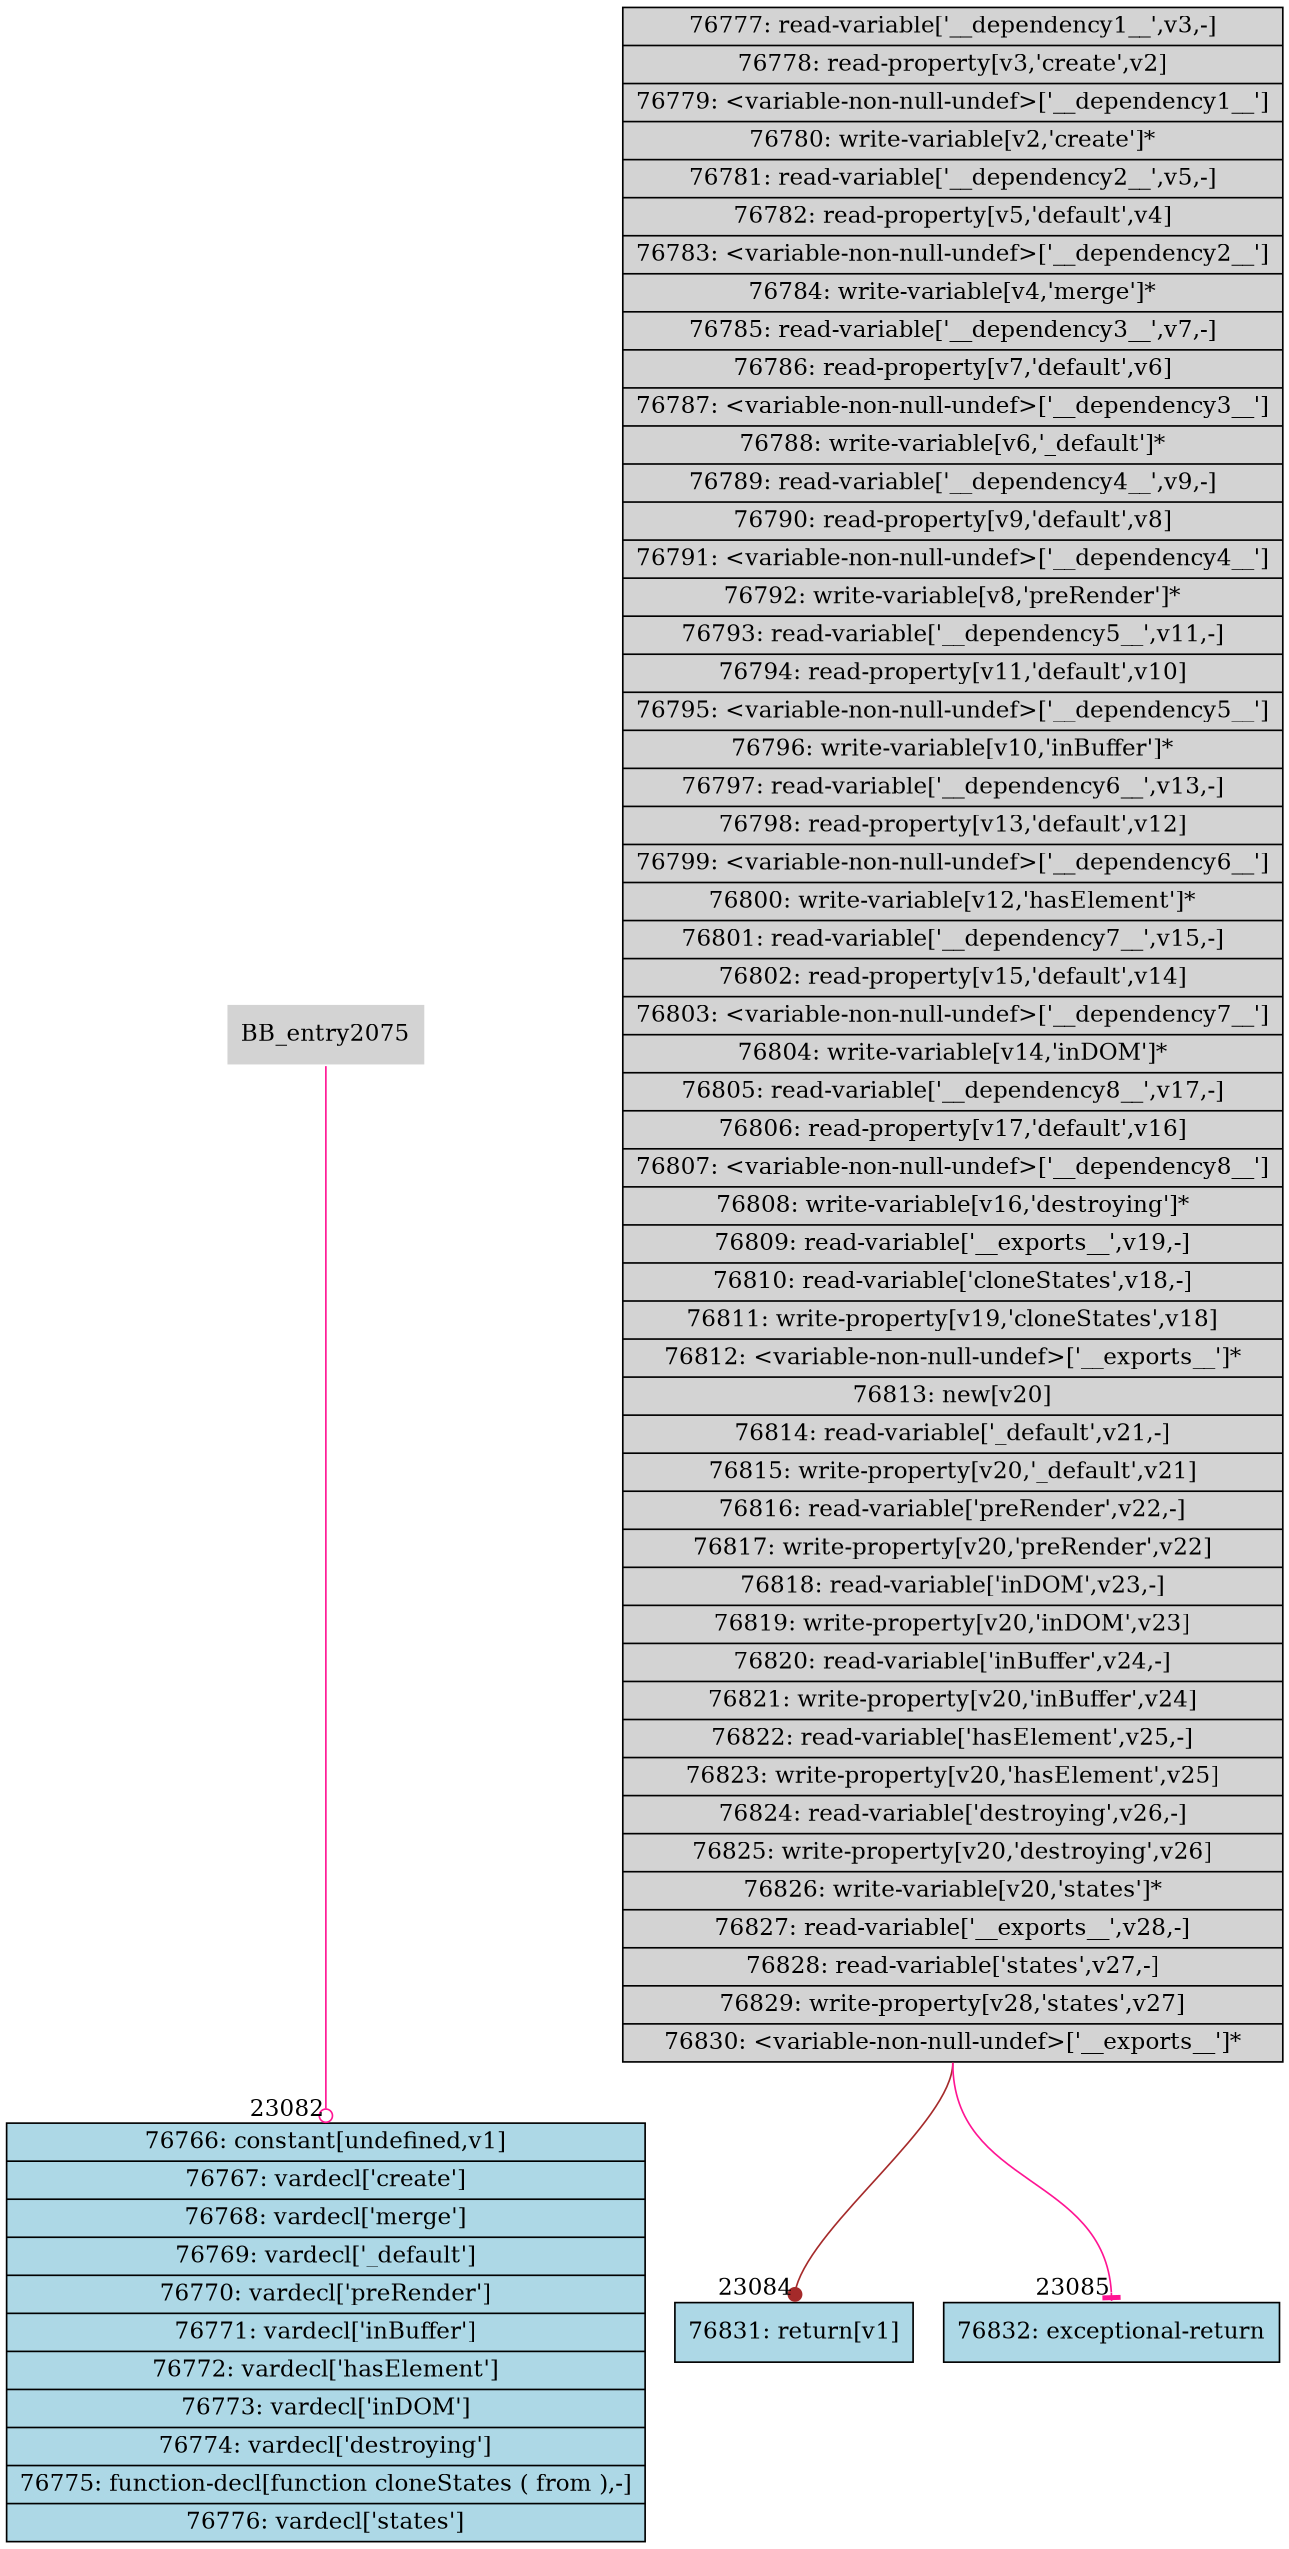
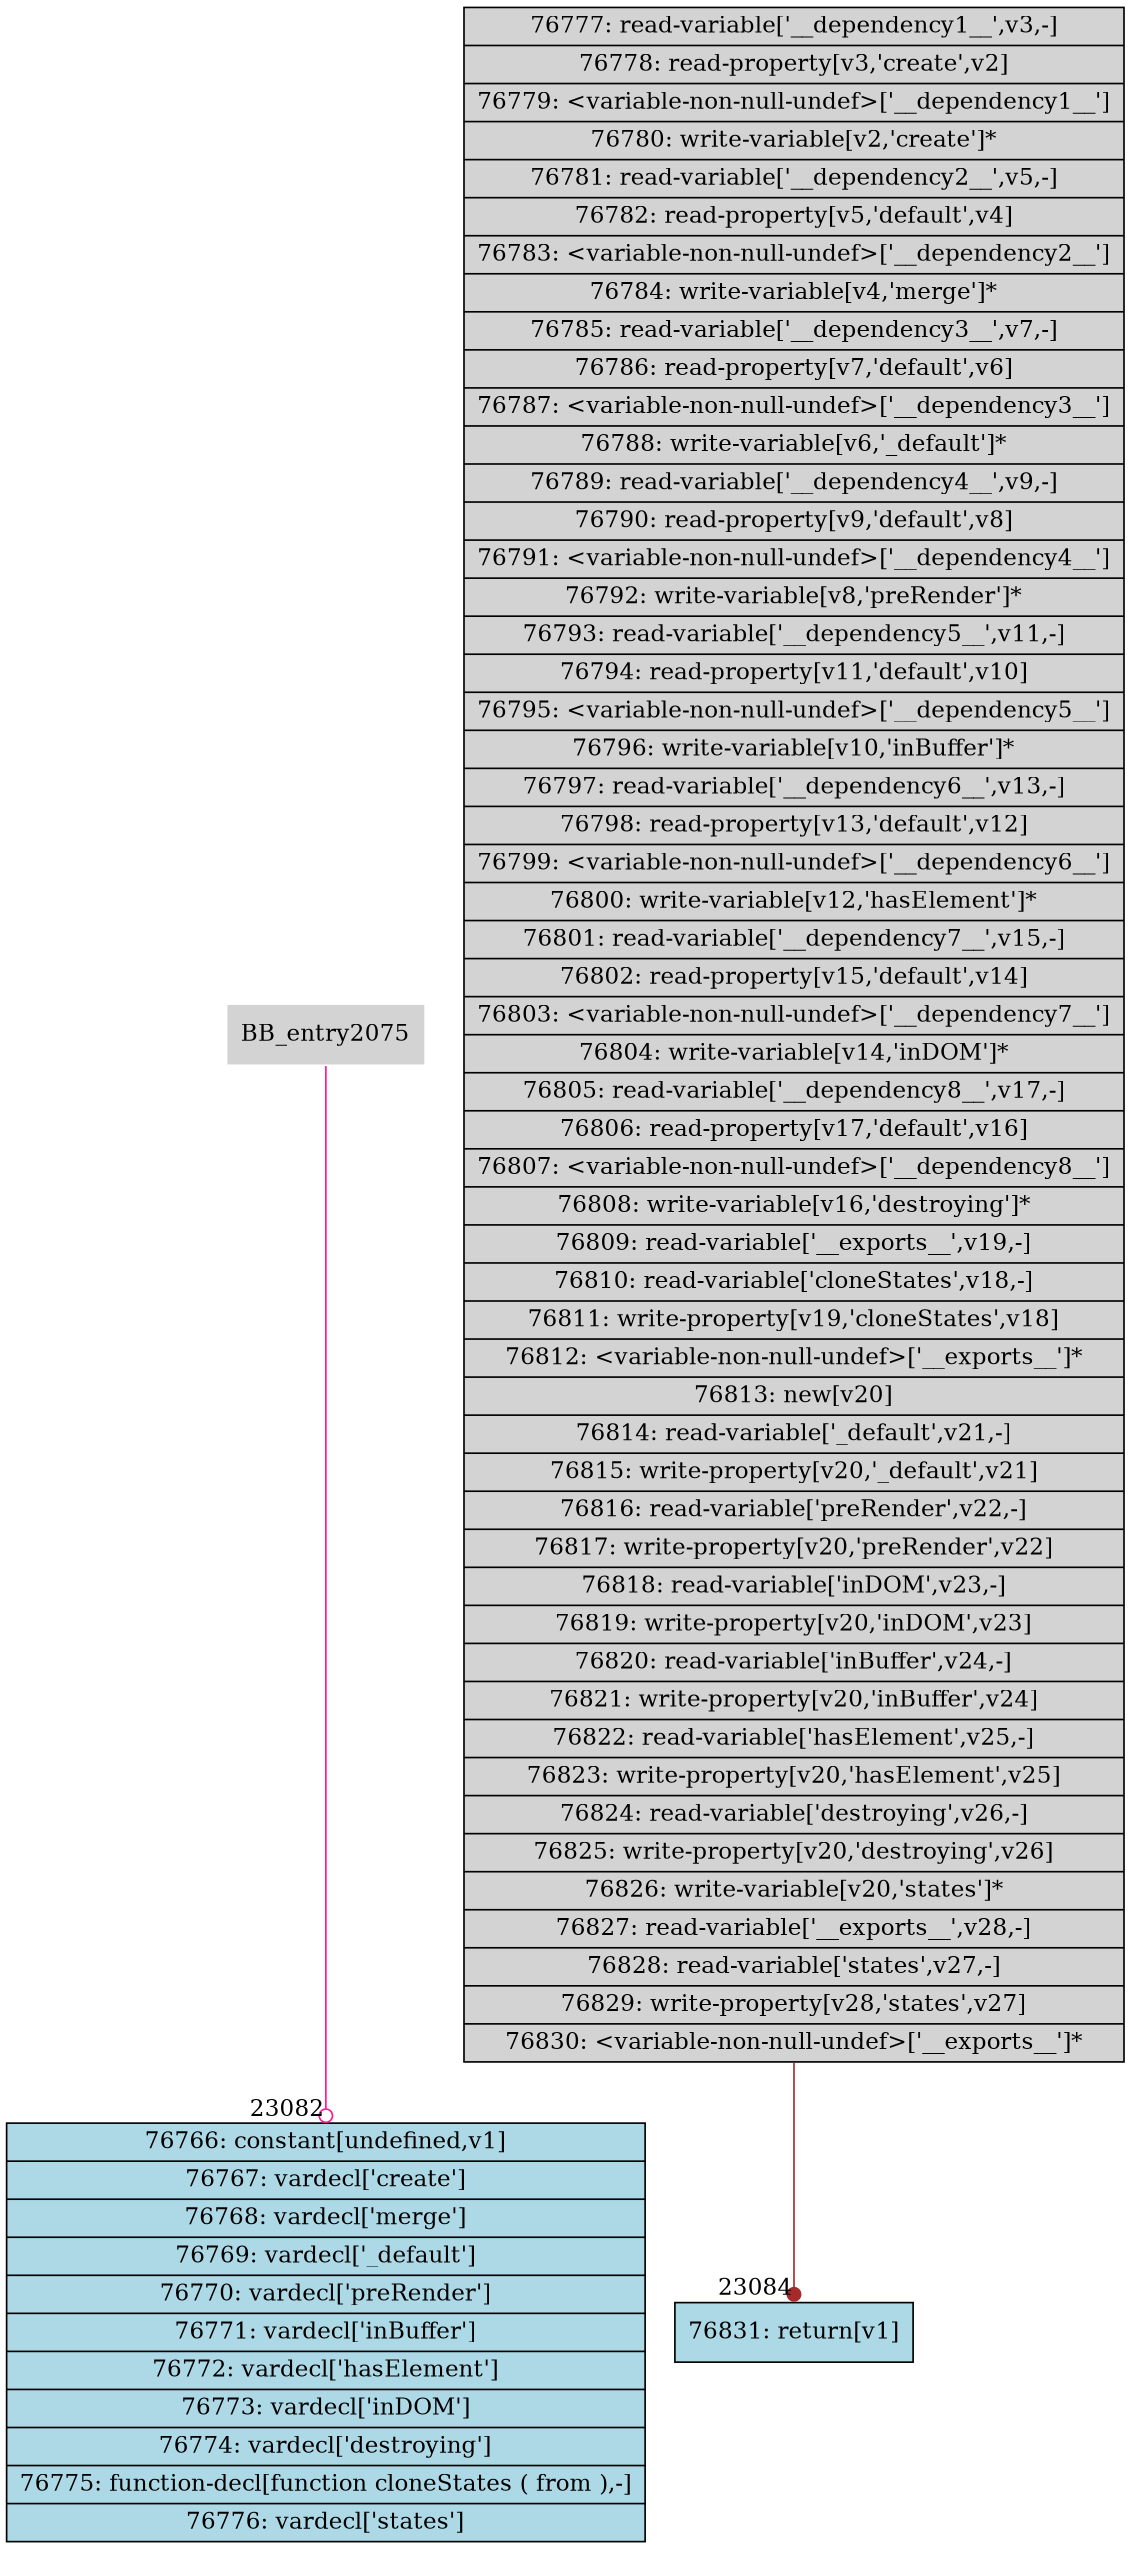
node "76832: exceptional-return": removed
